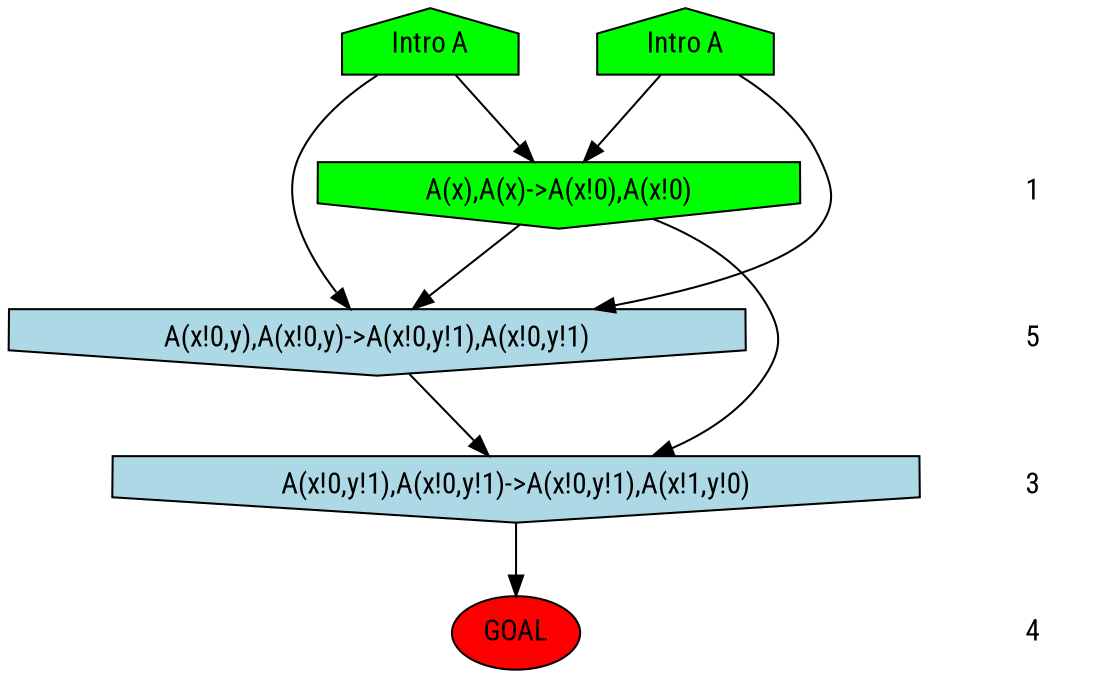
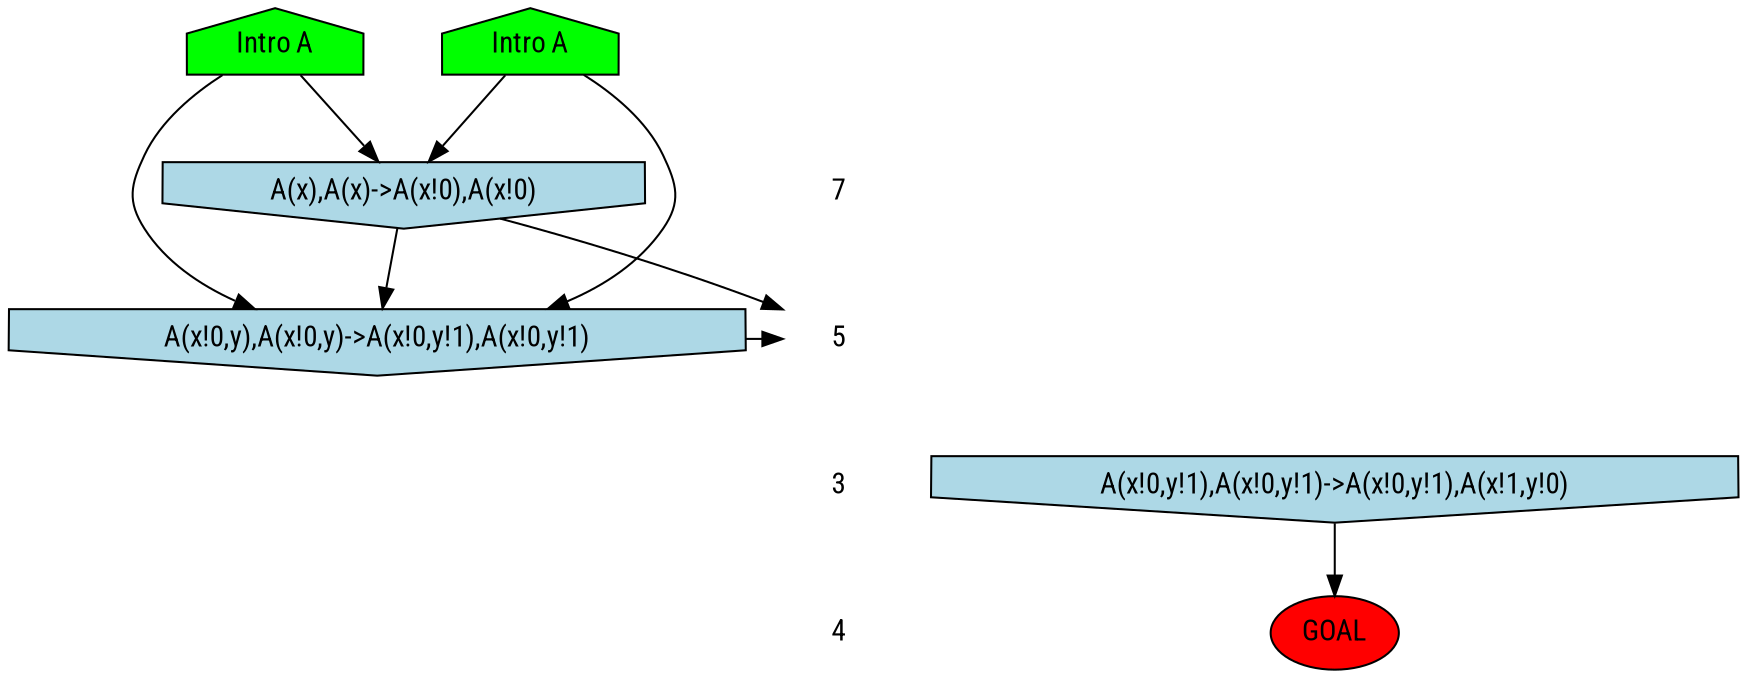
node "A(x),A(x)->A(x!0),A(x!0)": fillcolor green -> lightblue
node "1": label "1" -> "7"
edge "A(x),A(x)->A(x!0),A(x!0)" -> "A(x!0,y!1),A(x!0,y!1)->A(x!0,y!1),A(x!1,y!0)": now "A(x),A(x)->A(x!0),A(x!0)" -> "5"
edge "A(x!0,y),A(x!0,y)->A(x!0,y!1),A(x!0,y!1)" -> "A(x!0,y!1),A(x!0,y!1)->A(x!0,y!1),A(x!1,y!0)": now "A(x!0,y),A(x!0,y)->A(x!0,y!1),A(x!0,y!1)" -> "5"
